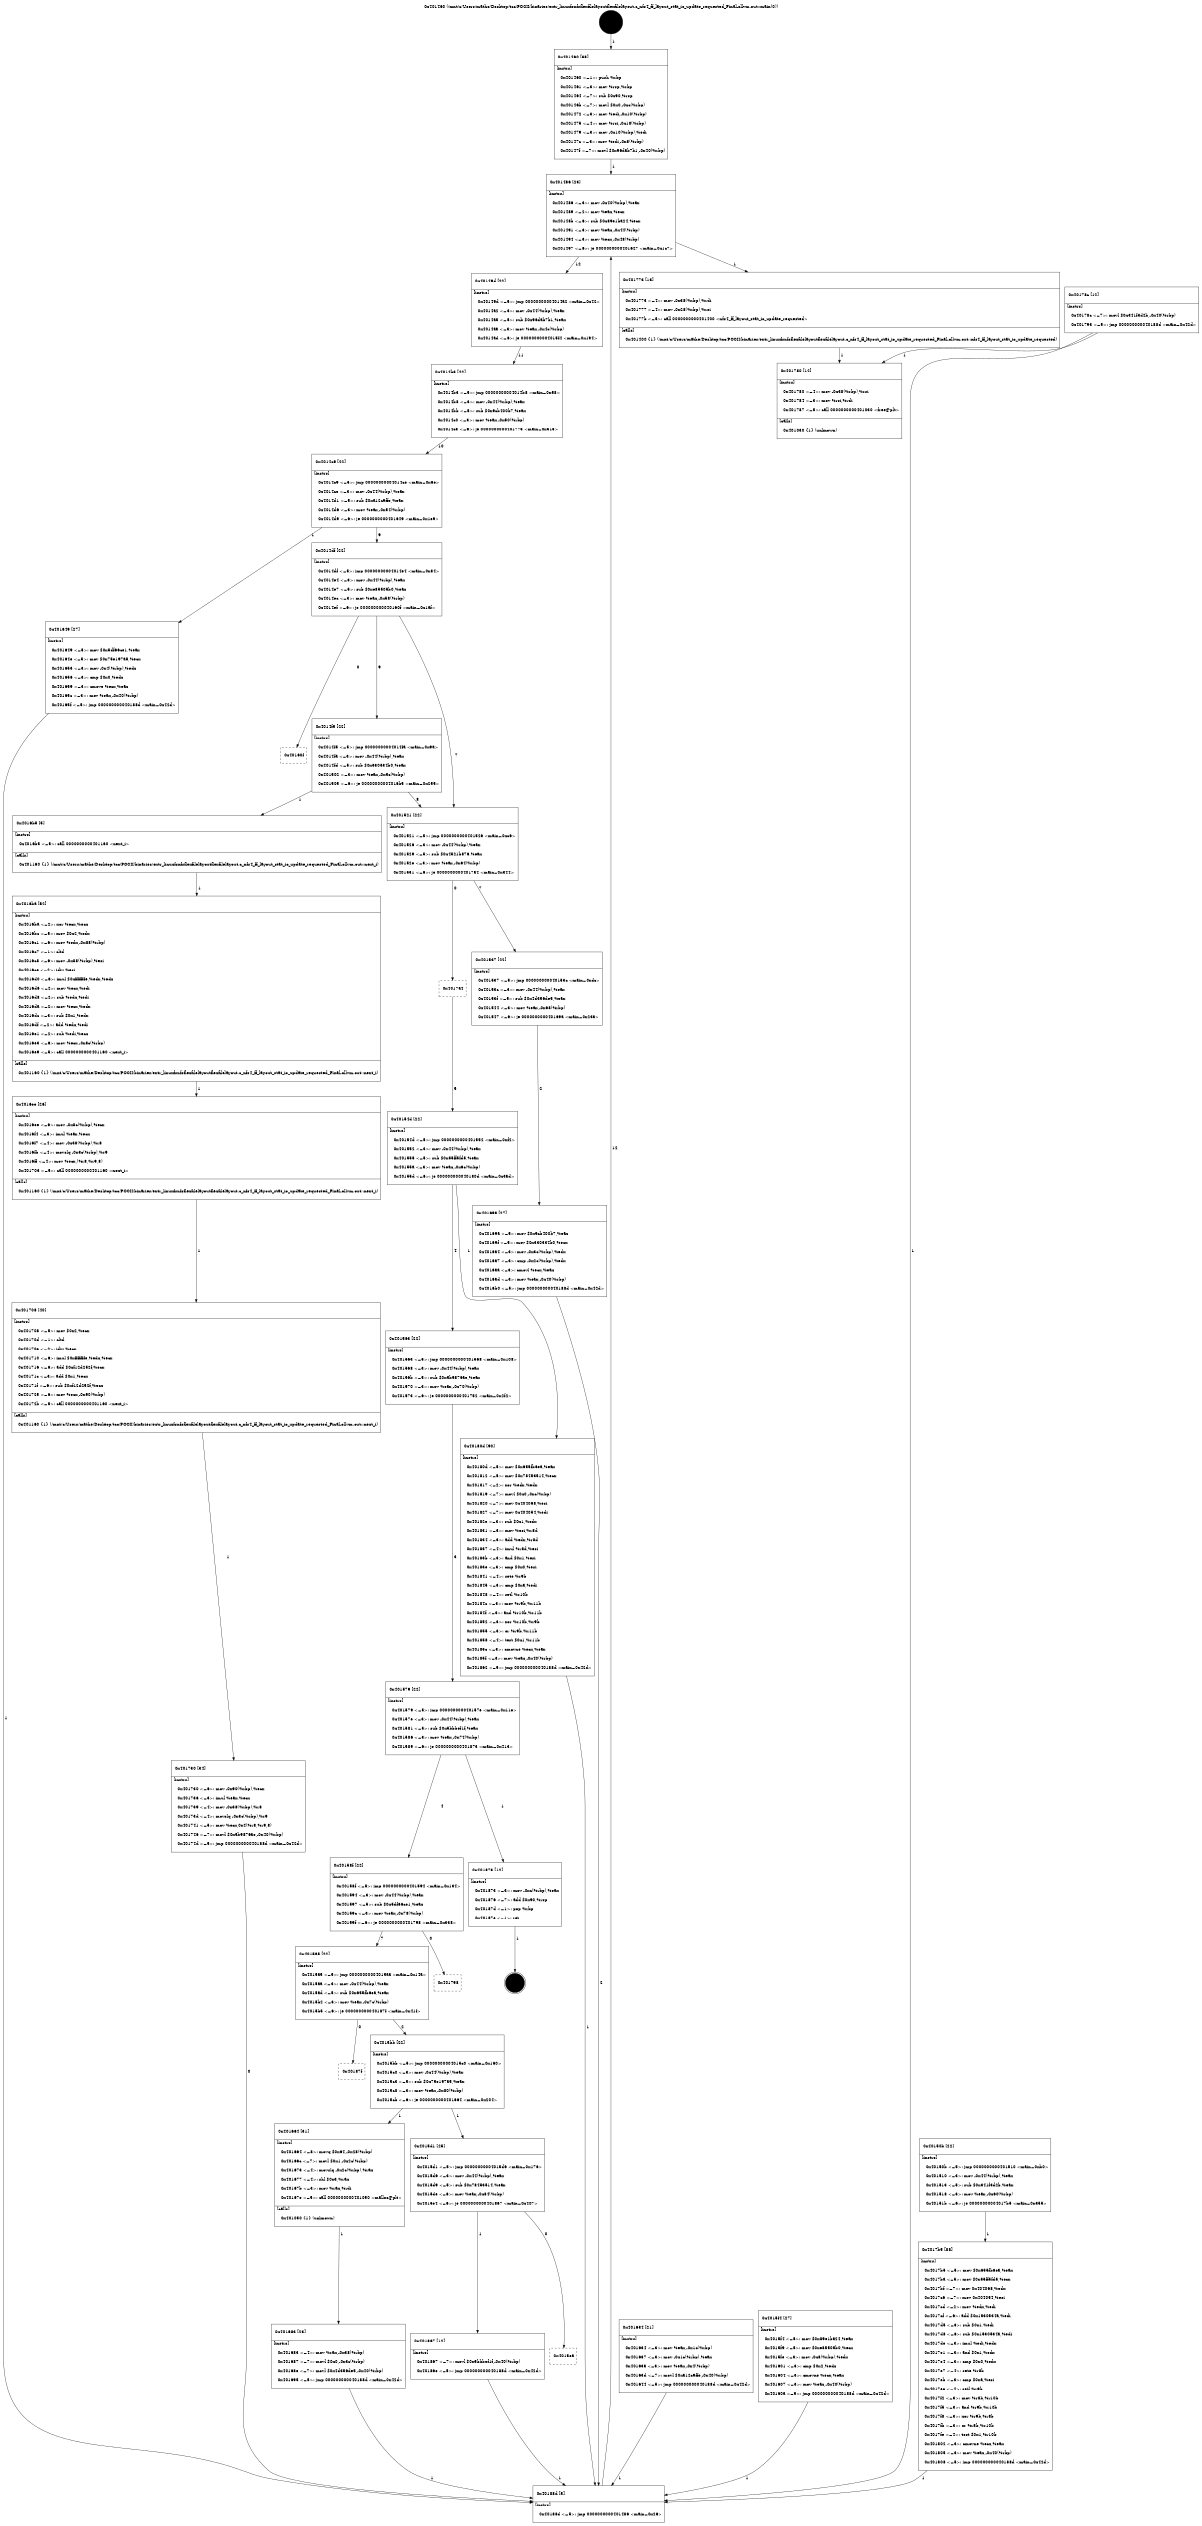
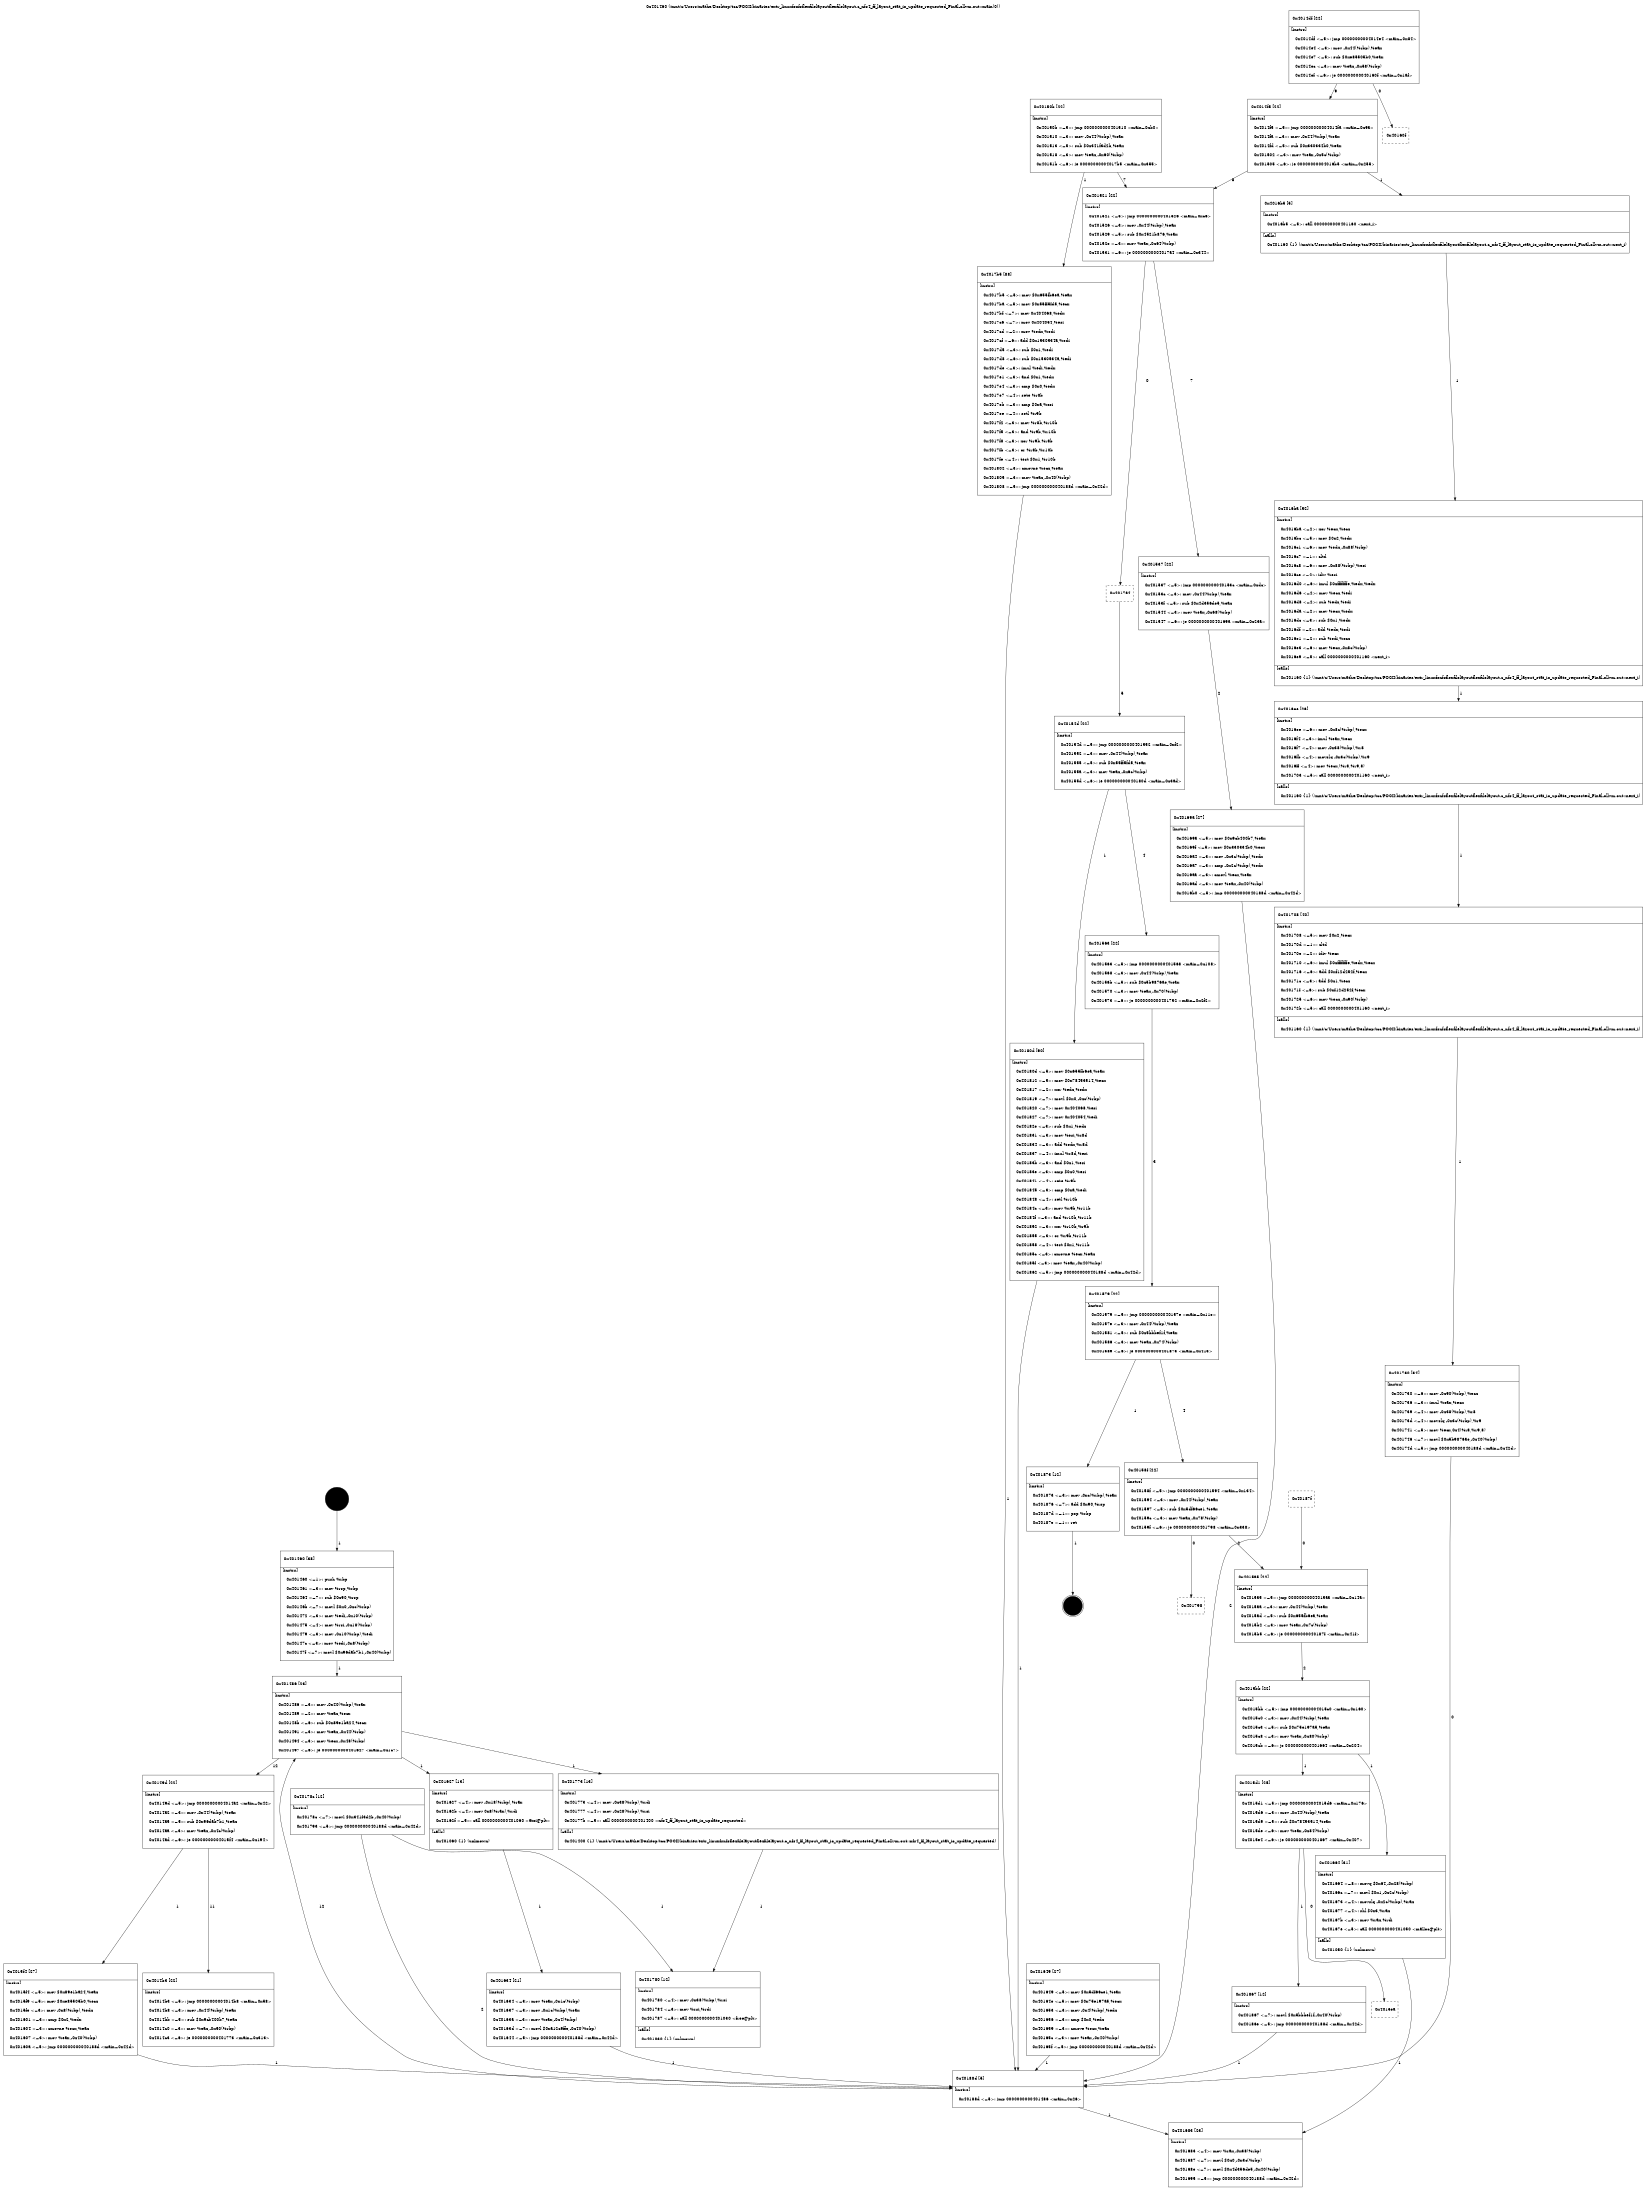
node "0x4014c9 [22]": removed
edge "0x4014df [22]" -> "0x401521 [22]": now "0x40150b [22]" -> "0x401521 [22]"
edge "0x40178c [12]" -> "0x40188d [5]": label " 1" -> " 2"
node "0x401627 [13]": added
edge "0x40149d [22]" -> "0x4015f4 [27]": added, label "1"
edge "0x40158f [22]" -> "0x4015a5 [22]": label " 7" -> " 2"
edge "0x4015a5 [22]" -> "0x40187f": reversed
edge "0x401683 [23]" -> "0x40188d [5]": reversed
